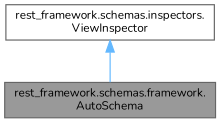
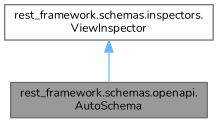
node "rest_framework.schemas.framework. AutoSchema": label "rest_framework.schemas.framework. AutoSchema" -> "rest_framework.schemas.openapi. AutoSchema"
